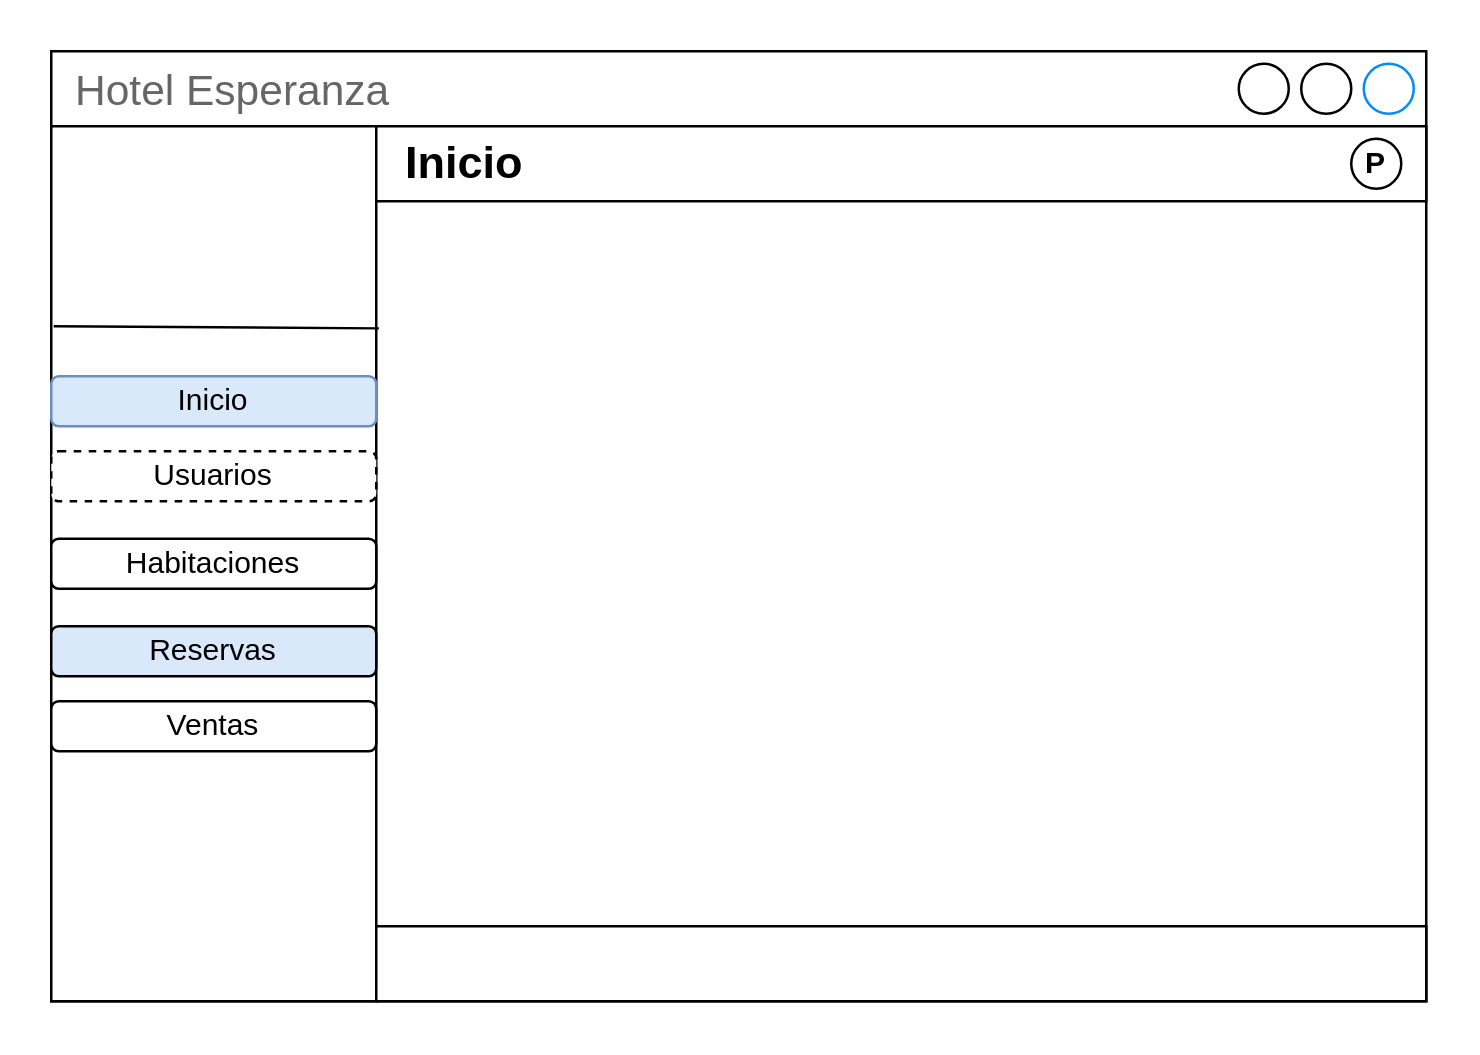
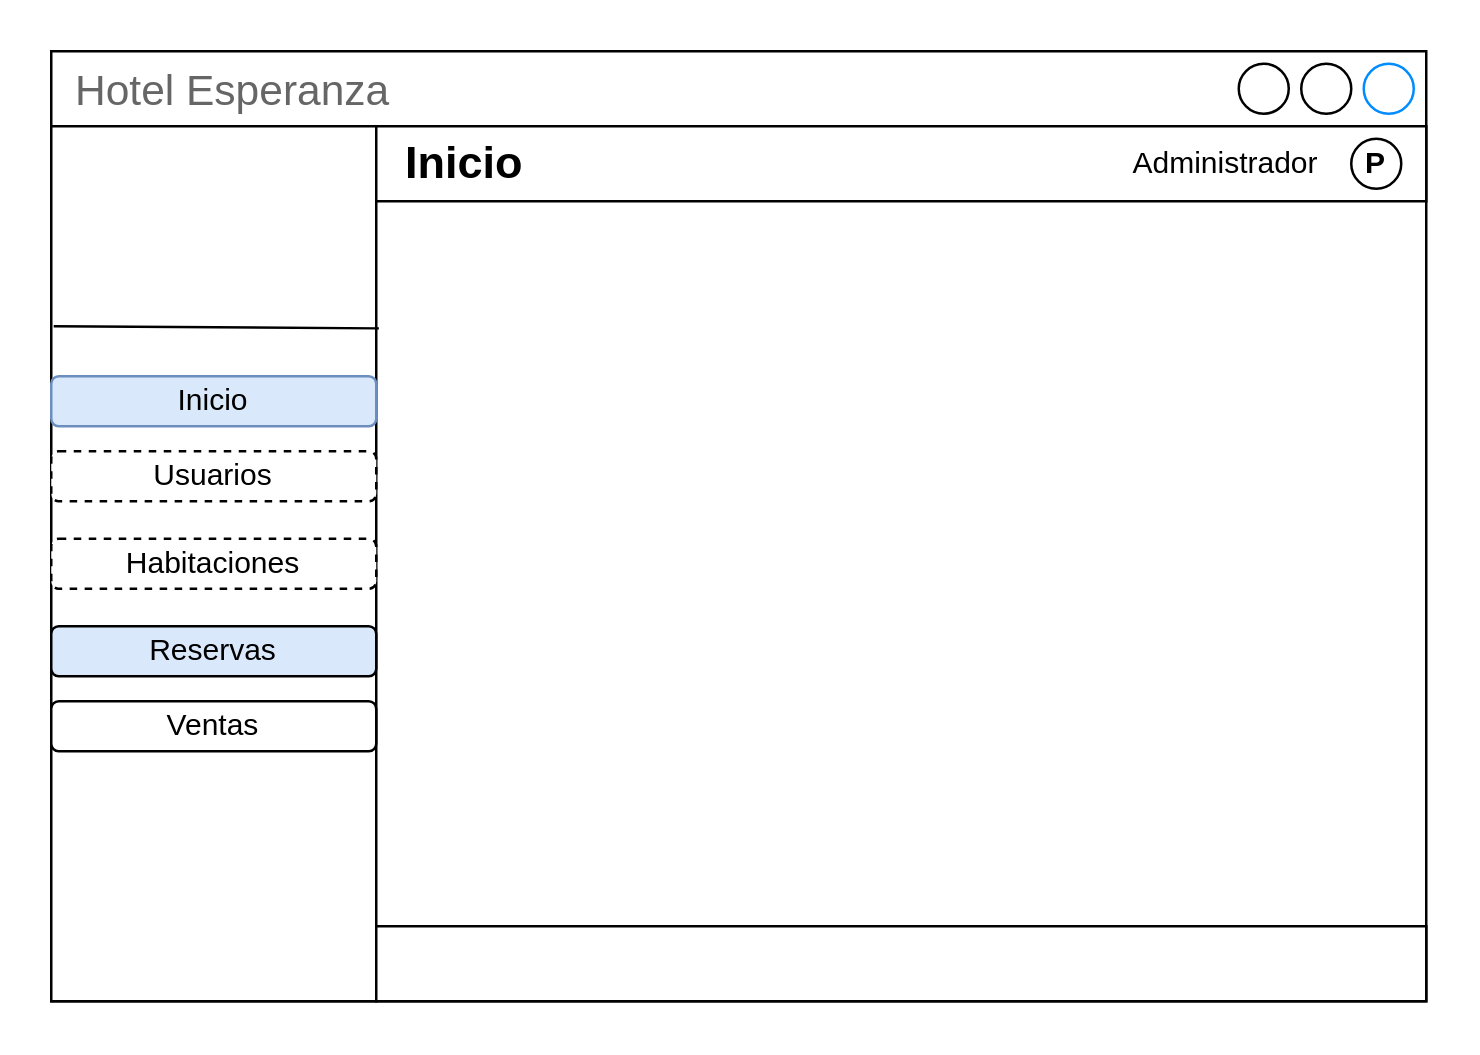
node "Administrador": added
node "Habitaciones": style solid -> dashed
